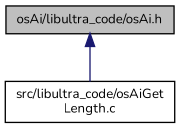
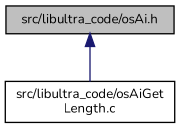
node "osAi/libultra_code/osAi.h": label "osAi/libultra_code/osAi.h" -> "src/libultra_code/osAi.h"
